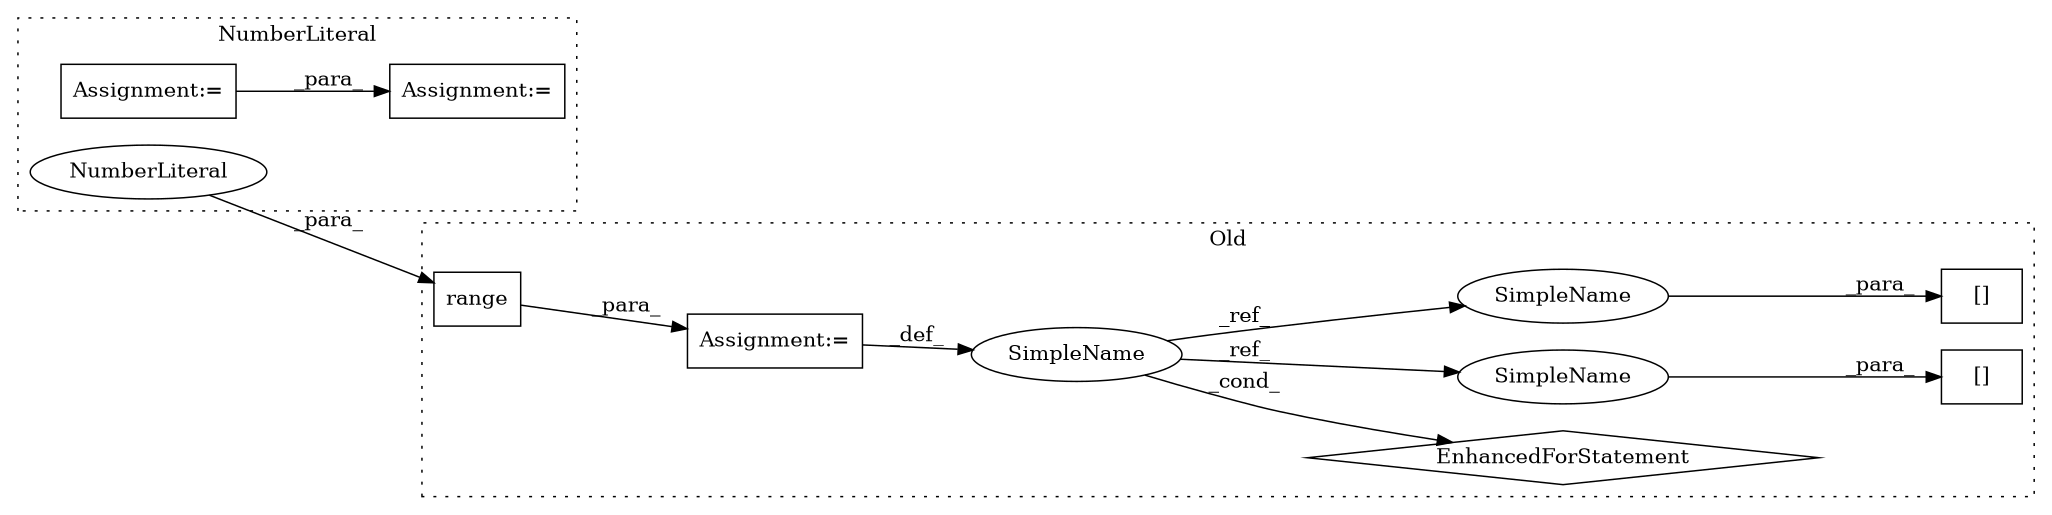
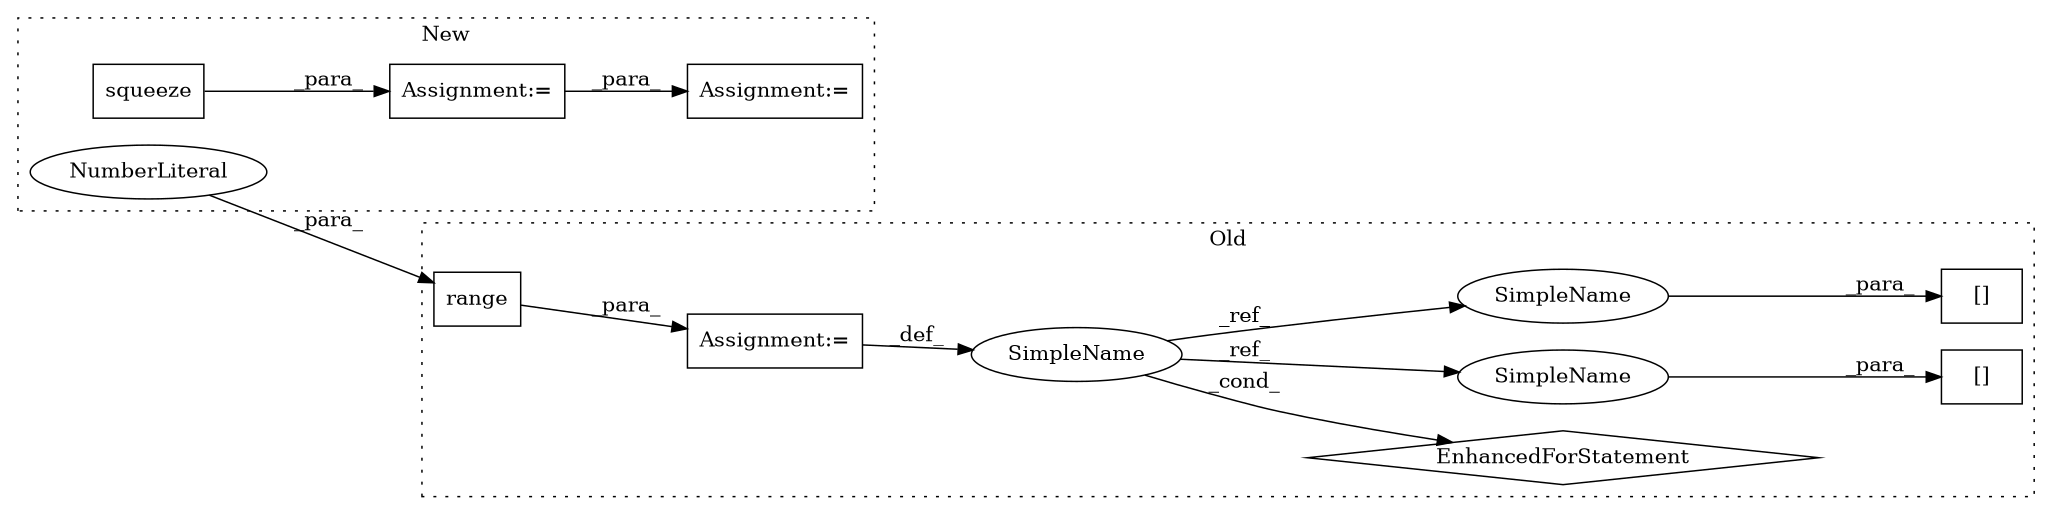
cluster "NumberLiteral": label "NumberLiteral" -> "New"
node "squeeze": added
